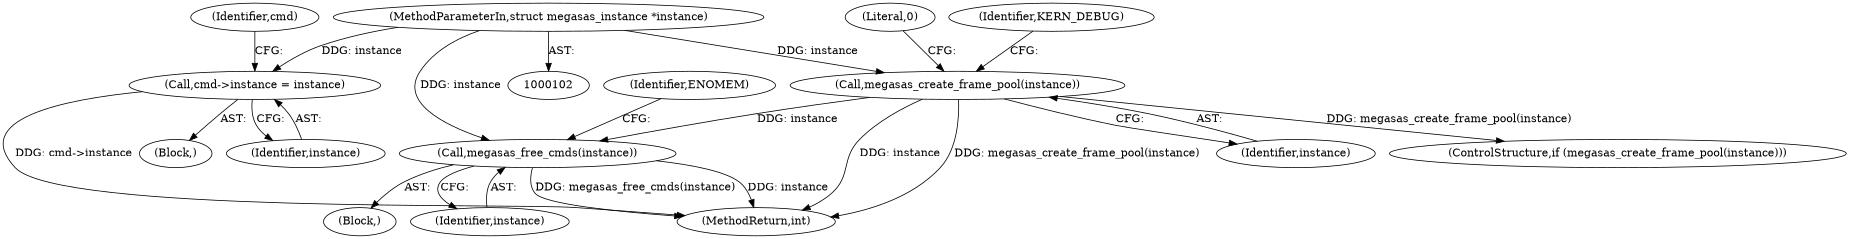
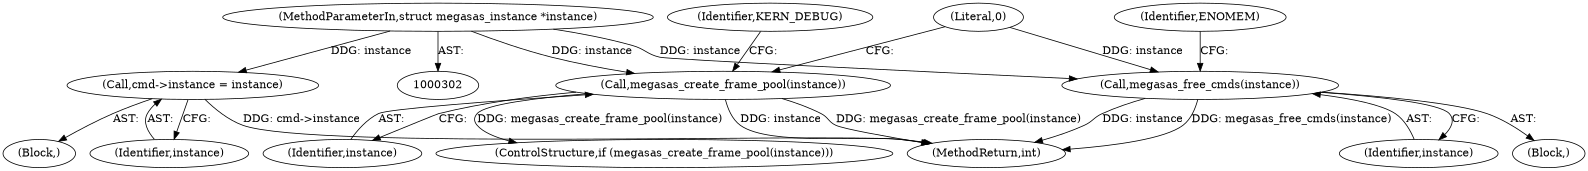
node "(Identifier,cmd)": removed
node "1000102": label "1000102" -> "1000302"
edge "(Call,megasas_create_frame_pool(instance))" -> "(Call,megasas_free_cmds(instance))": now "(Literal,0)" -> "(Call,megasas_free_cmds(instance))"
